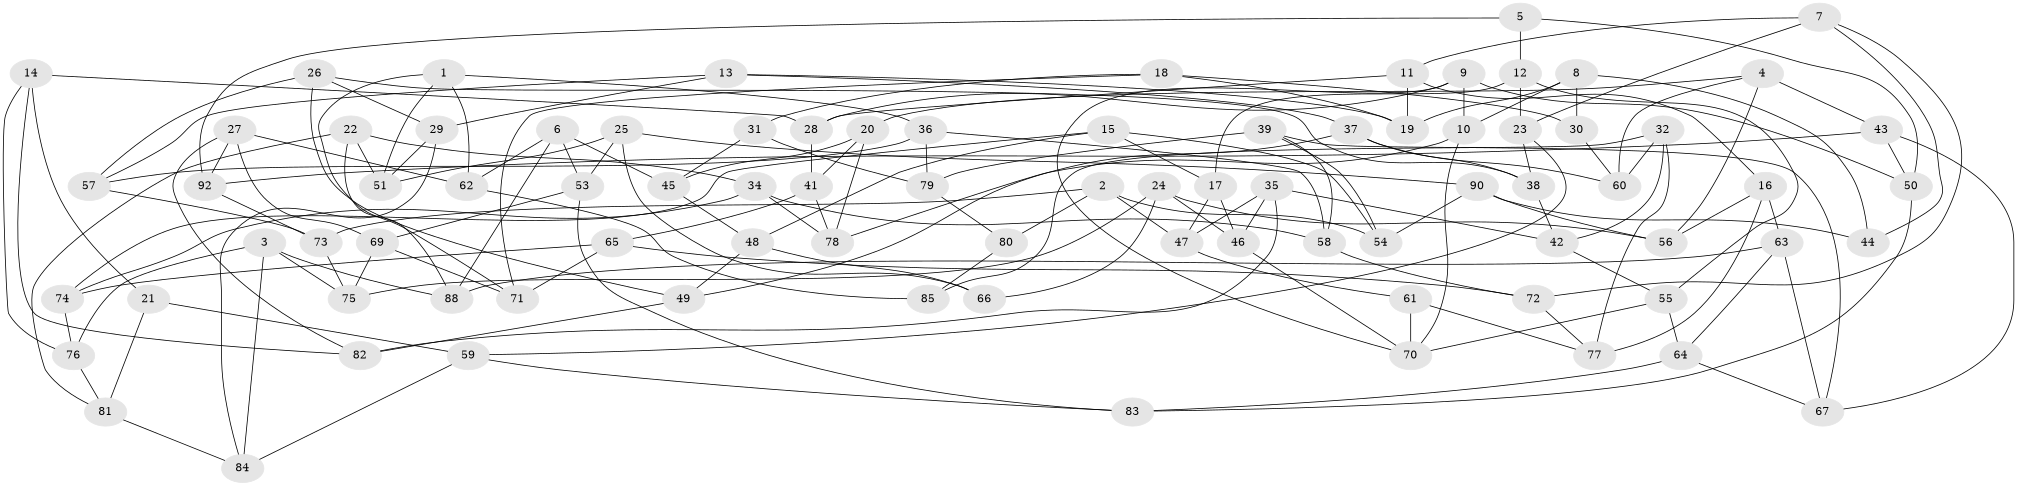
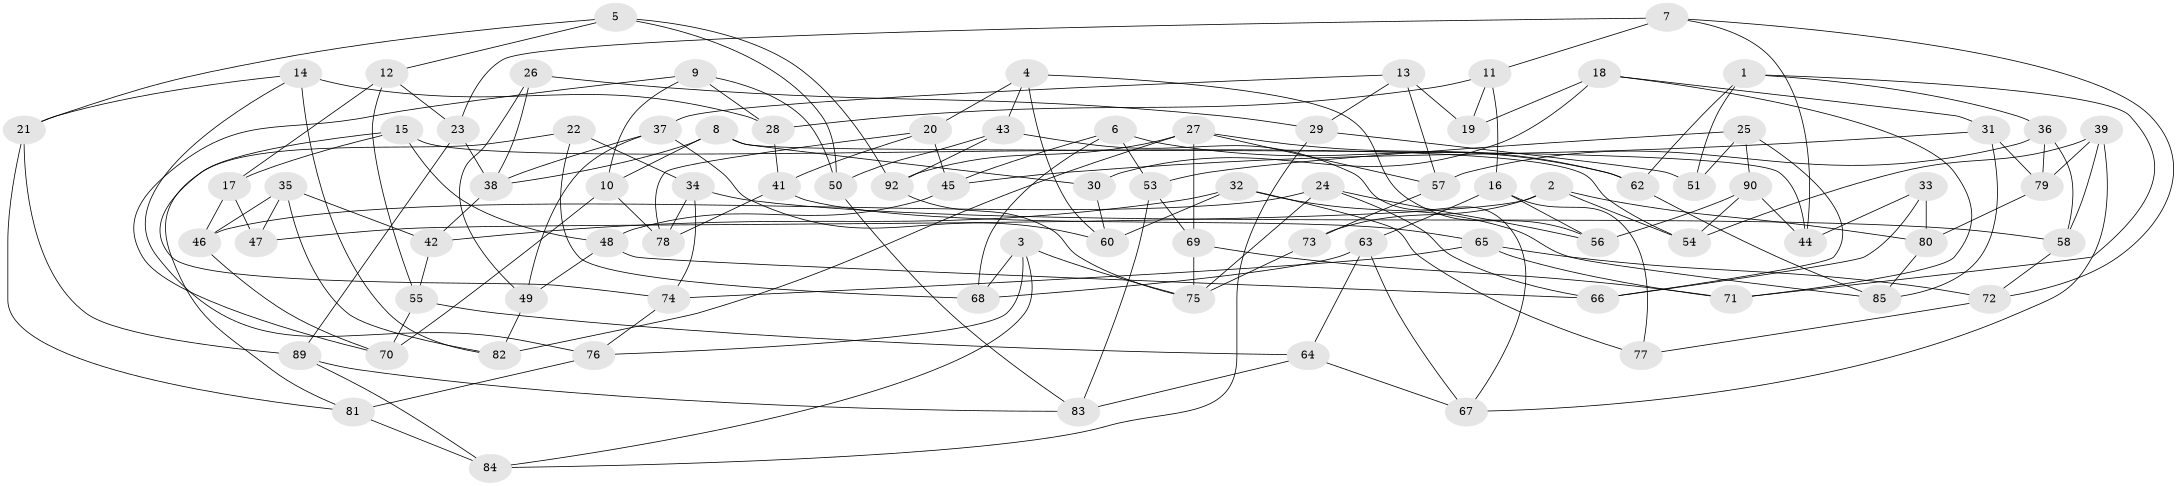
edge "5" -- "21": added
edge "8" -- "19": now "8" -- "38"
edge "26" -- "57": now "27" -- "57"
edge "22" -- "51": removed
node "33": added
edge "92" -- "73": now "92" -- "75"
edge "31" -- "85": added
node "88": label "88" -> "68"
node "61": removed
node "59": label "59" -> "89"
